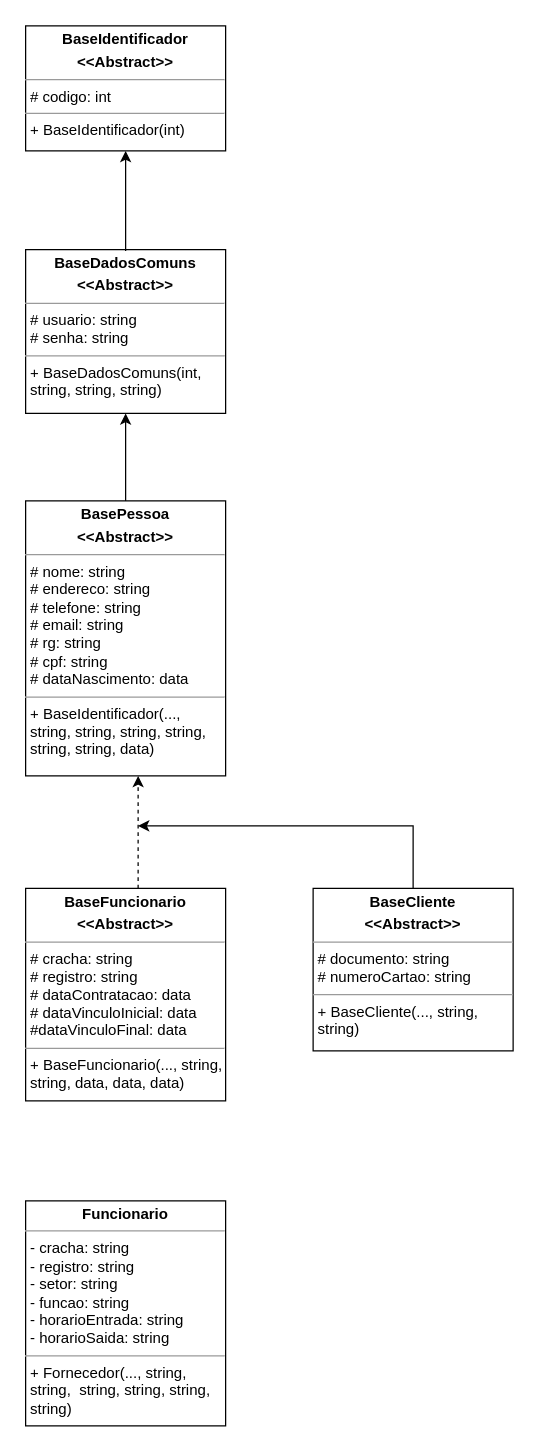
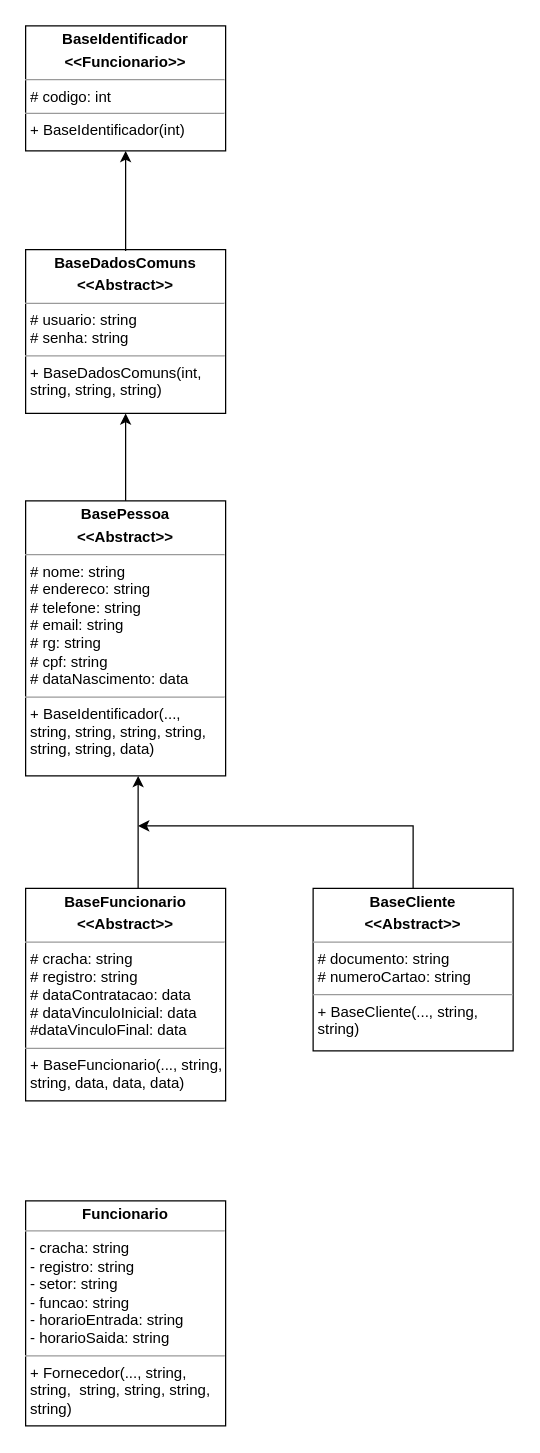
node "BaseIdentificador <<Abstract>> # codigo: int + BaseIdentificador(int)": label "BaseIdentificador <<Abstract>> # codigo: int + BaseIdentificador(int)" -> "BaseIdentificador <<Funcionario>> # codigo: int + BaseIdentificador(int)"
edge "BaseFuncionario <<Abstract>> # cracha: string # registro: string # dataContratacao: data # dataVinculoInicial: data #dataVinculoFinal: data + BaseFuncionario(..., string, string, data, data, data)" -> "BasePessoa <<Abstract>> # nome: string # endereco: string # telefone: string # email: string # rg: string # cpf: string # dataNascimento: data + BaseIdentificador(..., string, string, string, string, string, string, data)": style dashed -> solid
